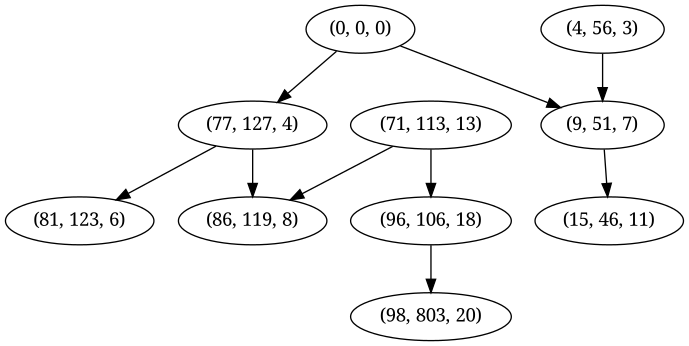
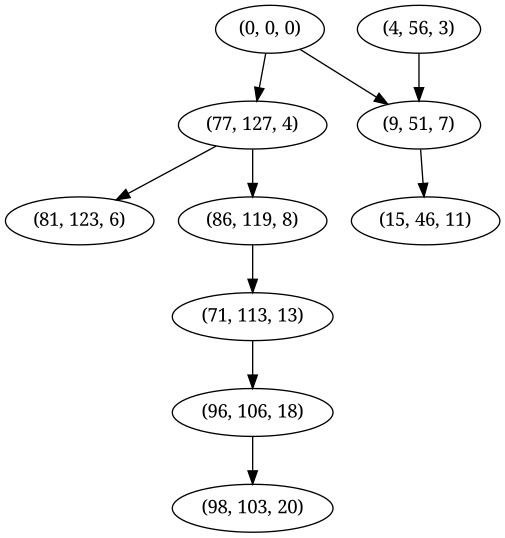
edge "(71, 113, 13)" -> "(86, 119, 8)": reversed
node "(98, 803, 20)": label "(98, 803, 20)" -> "(98, 103, 20)"
